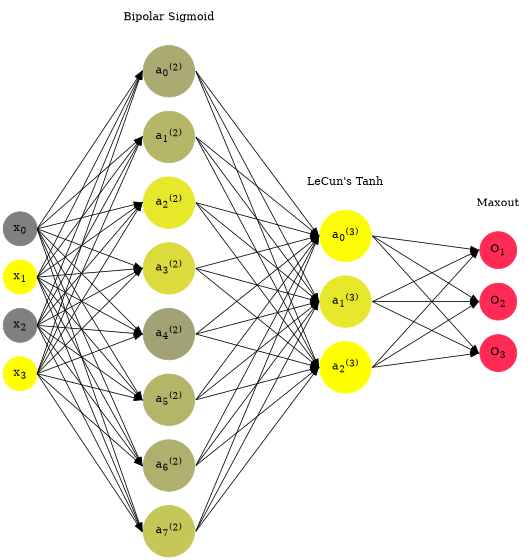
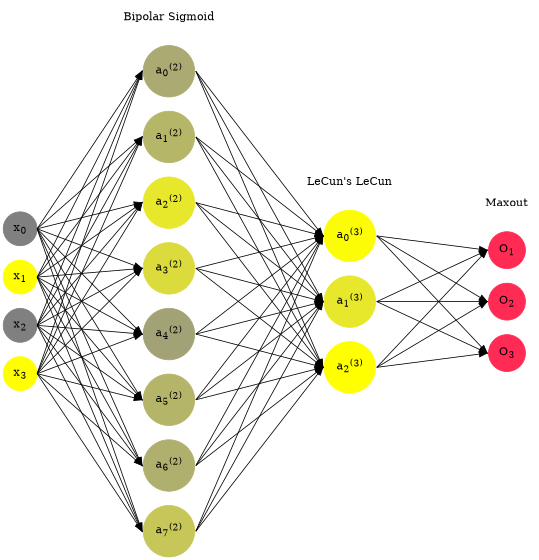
node "LeCun's Tanh": label "LeCun's Tanh" -> "LeCun's LeCun"
